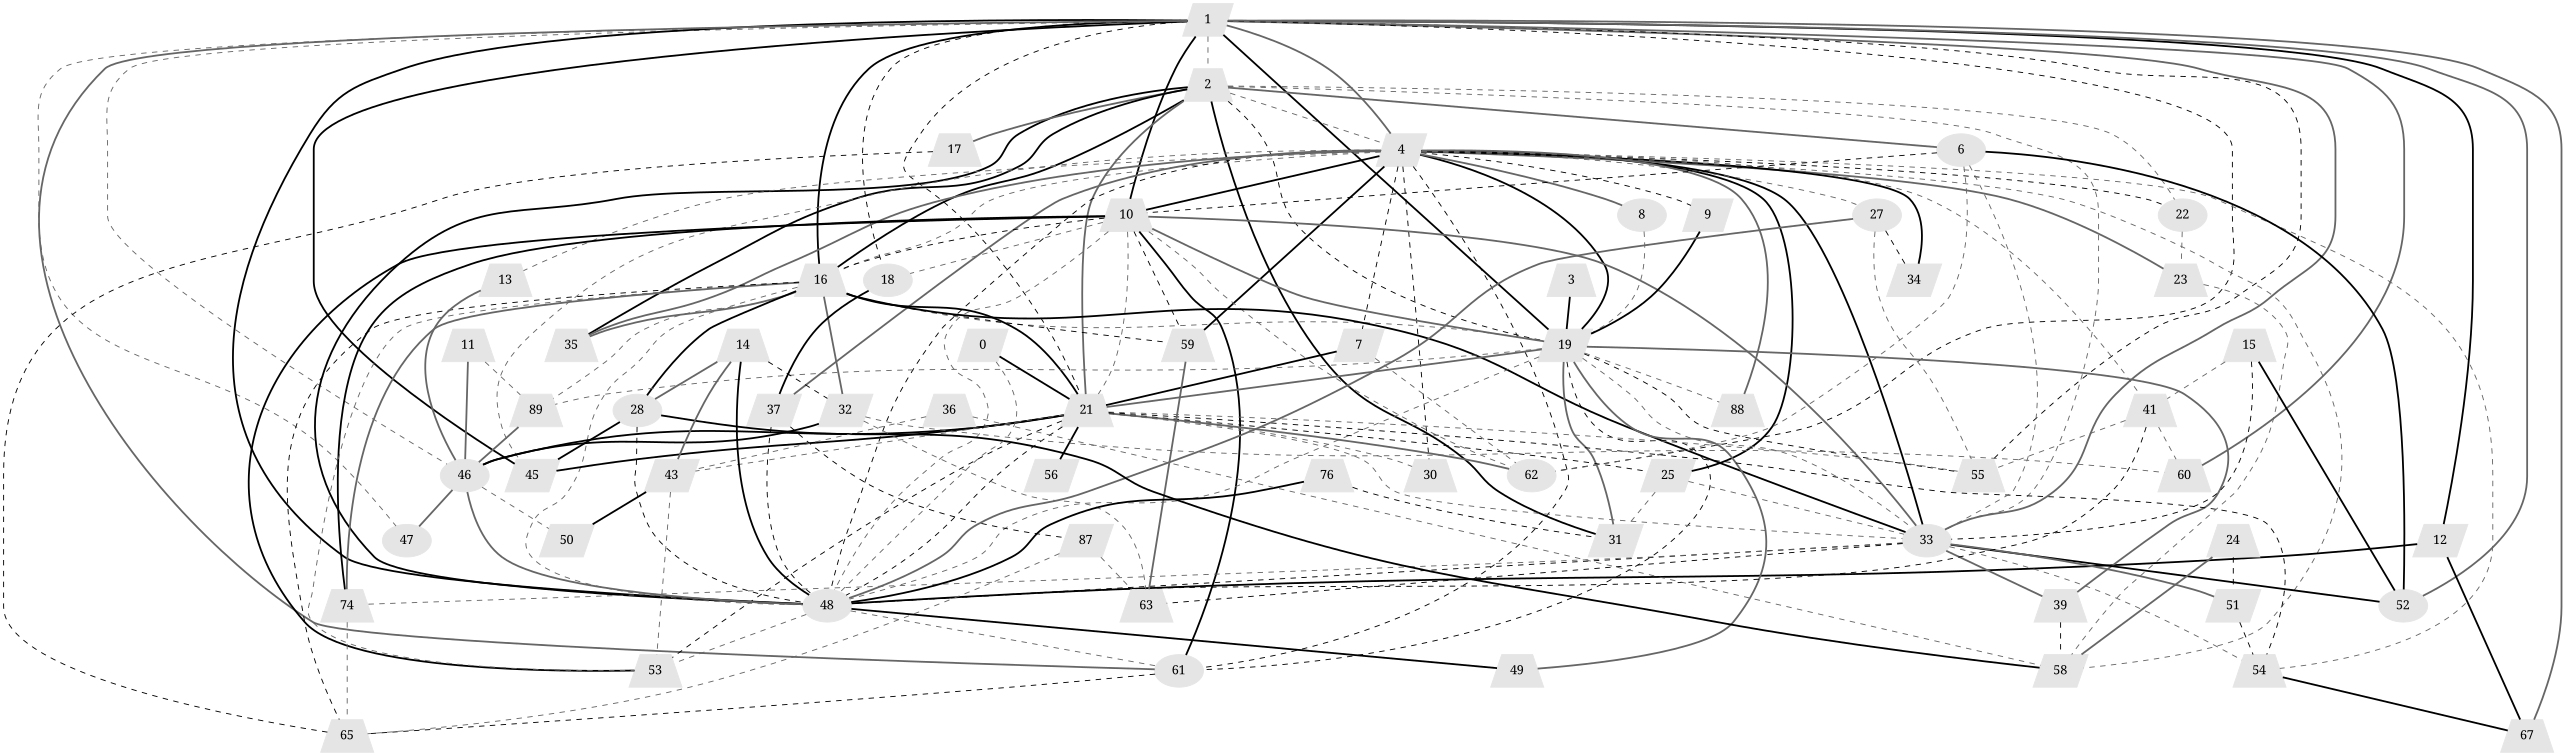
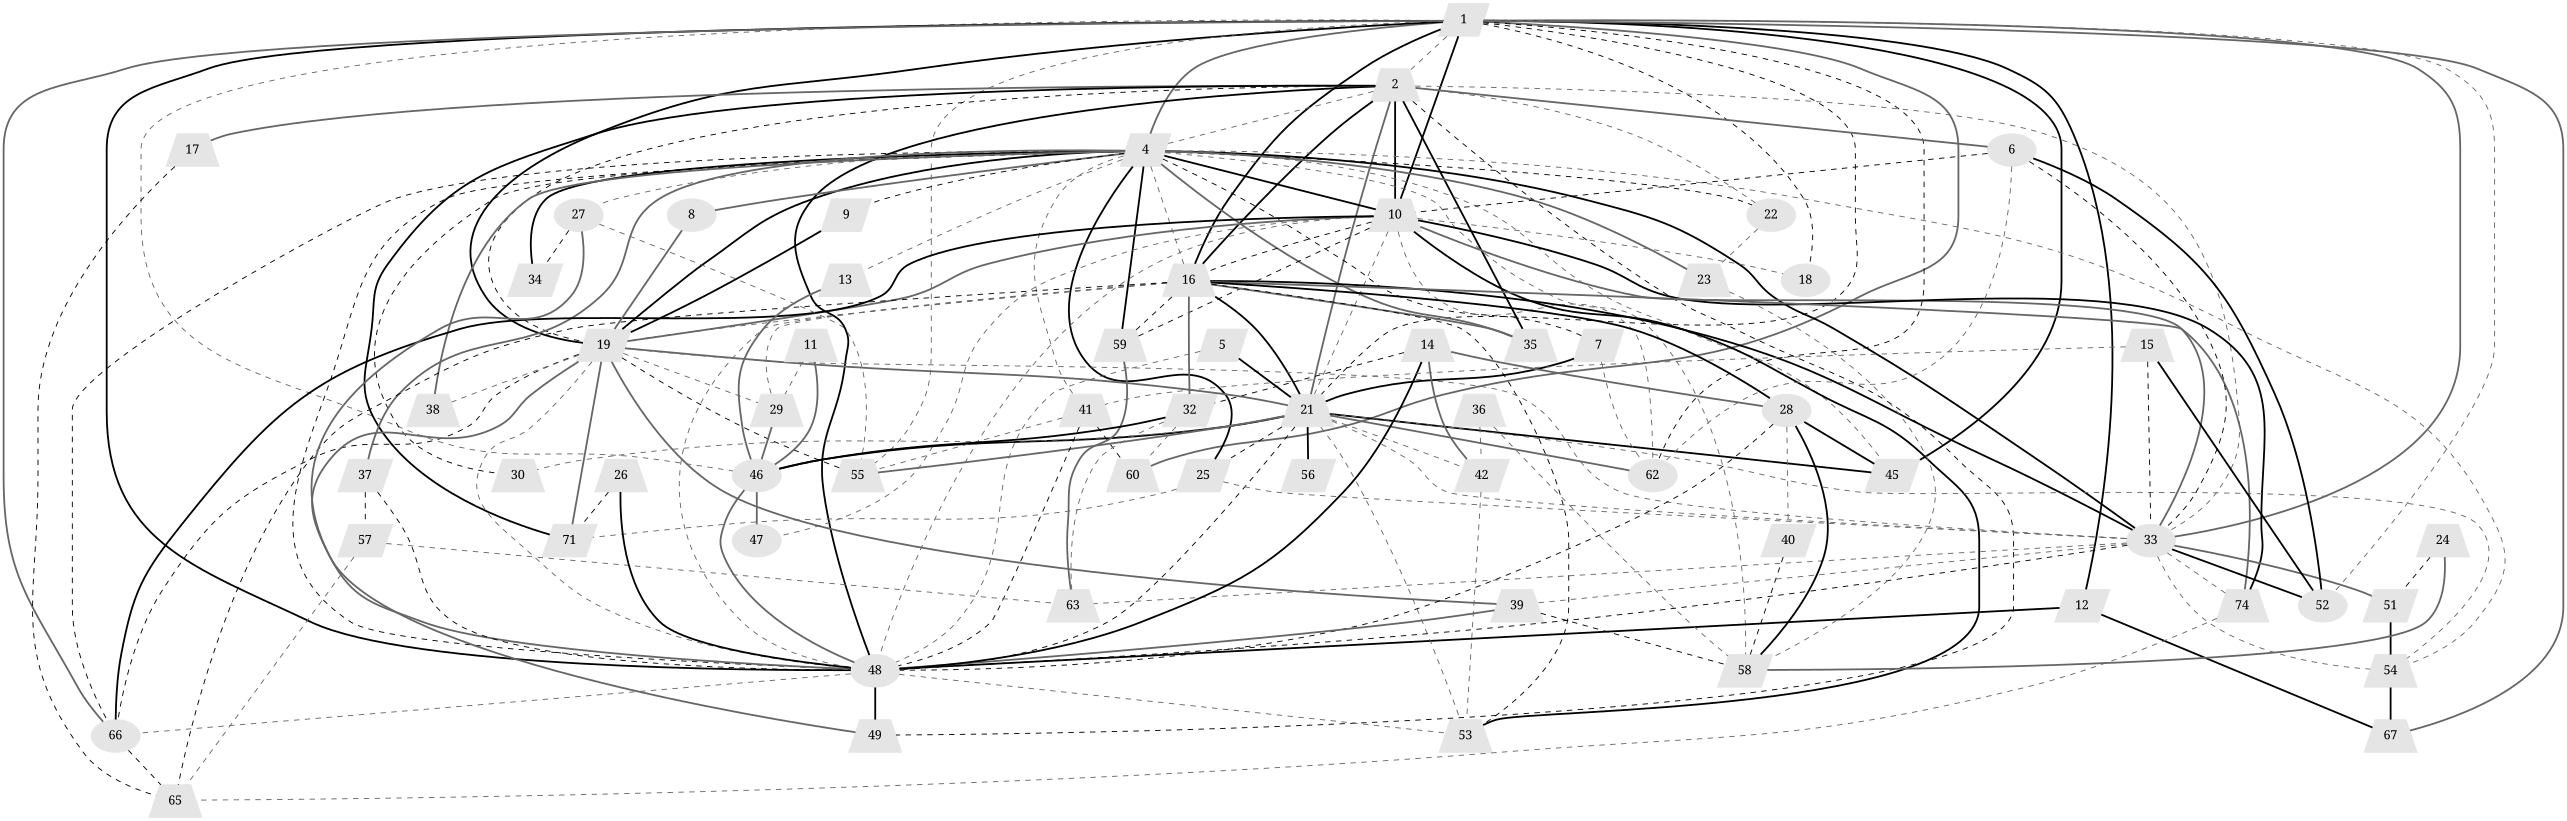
edge "1" -- "52": style bold -> dashed
edge "1" -- "47": now "10" -- "47"
edge "1" -- "55": color black -> gray40
edge "2" -- "10": added
node "3": removed
edge "8" -- "19": style dashed -> bold
edge "18" -- "37": removed
node "0": label "0" -> "5"
edge "6" -- "33": color gray40 -> black
edge "16" -- "53": color gray40 -> black
node "89": label "89" -> "29"
node "88": label "88" -> "38"
edge "21" -- "55": style dashed -> bold
edge "41" -- "60": color gray40 -> black
edge "21" -- "54": color black -> gray40
node "43": label "43" -> "42"
node "76": label "76" -> "26"
edge "21" -- "53": color black -> gray40
node "50": removed
node "87": label "87" -> "57"
node "31": label "31" -> "71"
node "40": added
edge "33" -- "63": color black -> gray40
edge "33" -- "39": style bold -> dashed
edge "51" -- "54": style dashed -> bold
edge "39" -- "48": added
node "61": label "61" -> "66"
edge "2" -- "49": added
